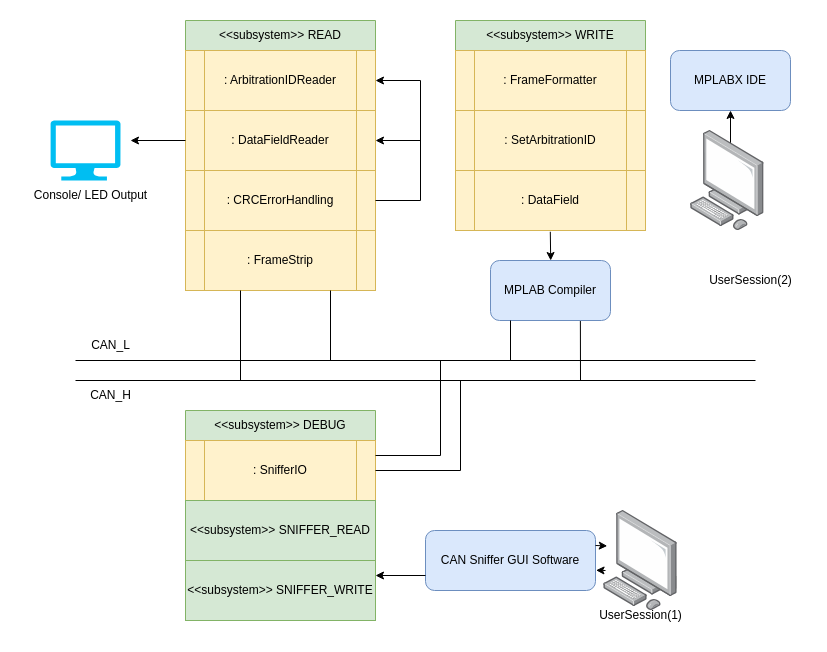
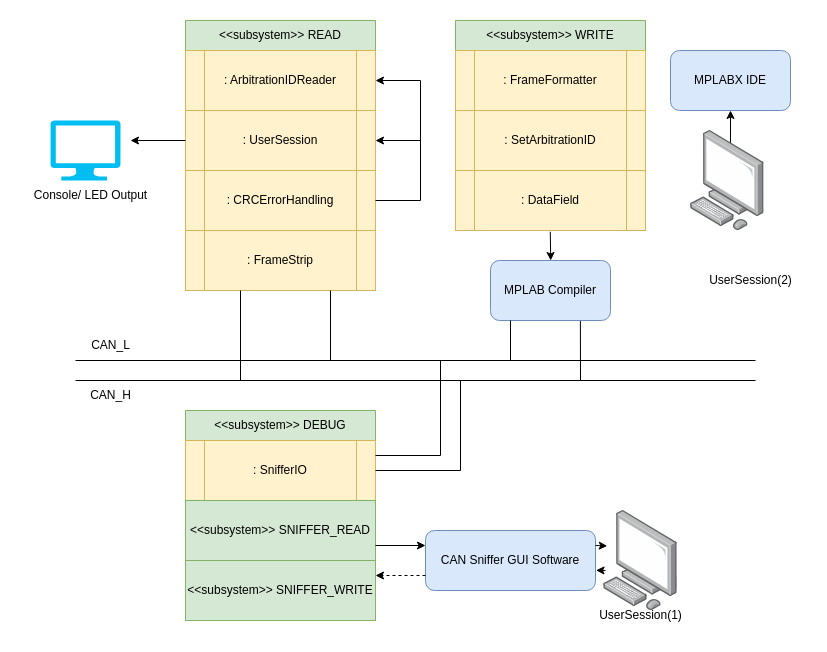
node ": DataFieldReader": label ": DataFieldReader" -> ": UserSession"
edge "<<subsystem>> SNIFFER_READ" -> "CAN Sniffer GUI Software": added
edge "CAN Sniffer GUI Software" -> "<<subsystem>> SNIFFER_WRITE": style solid -> dashed
